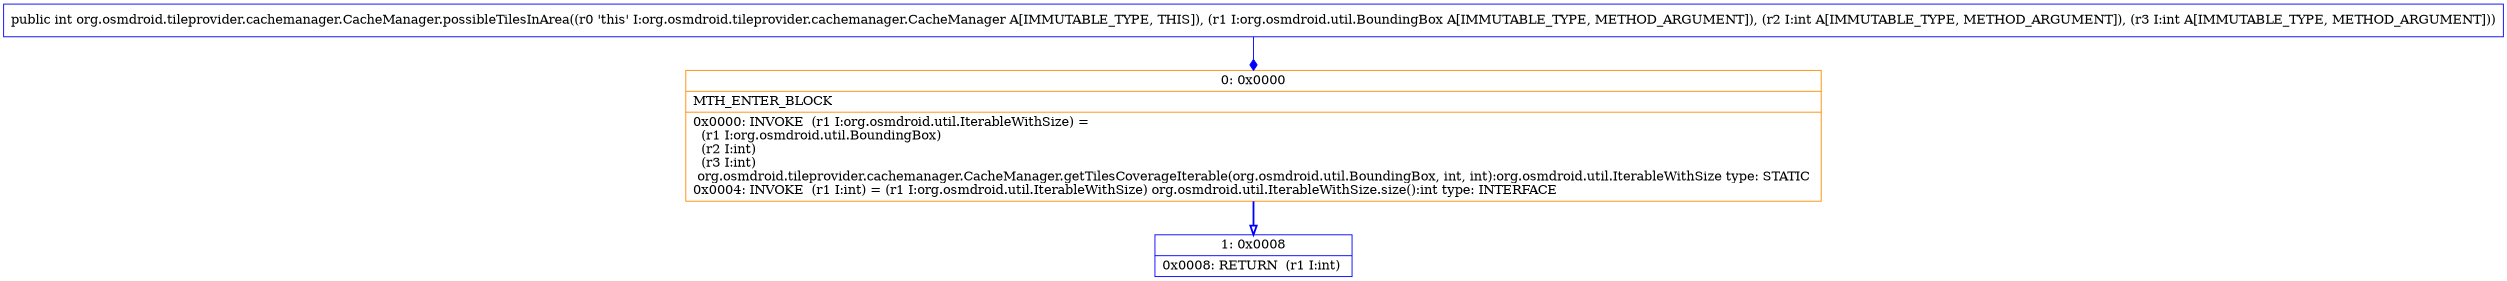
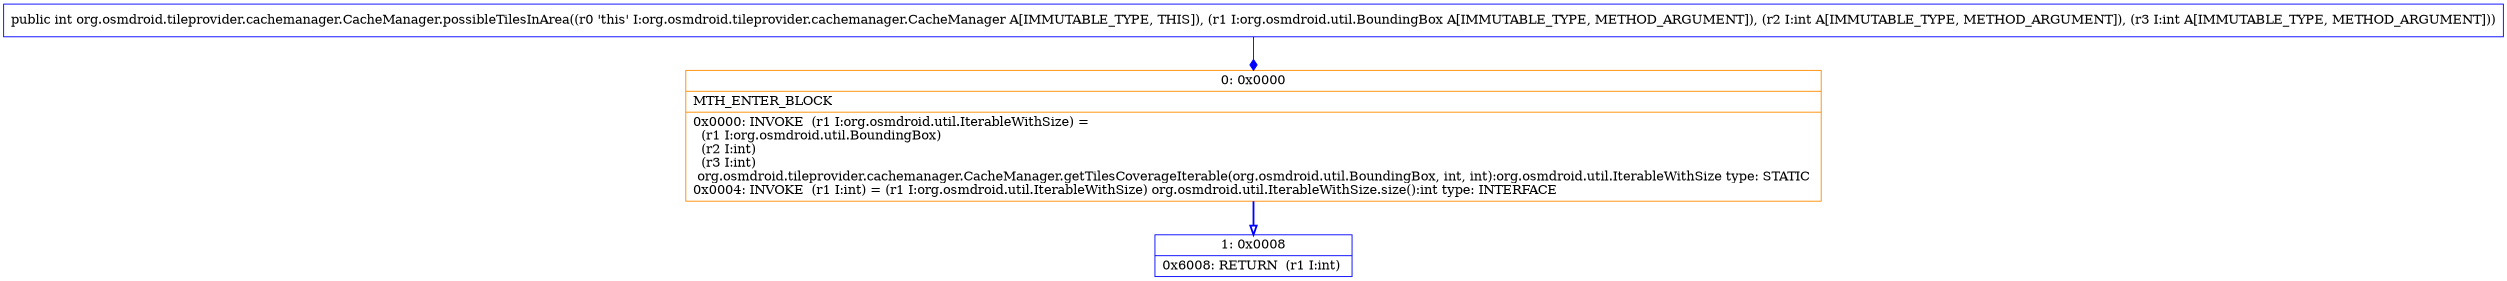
node "1: 0x0008": text "0x0008: RETURN  (r1 I:int)" -> "0x6008: RETURN  (r1 I:int)"
